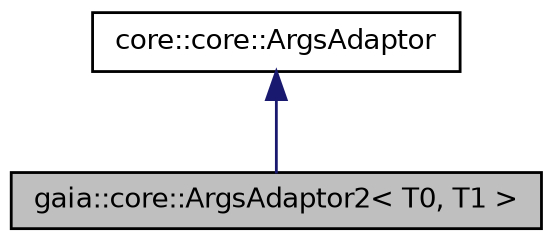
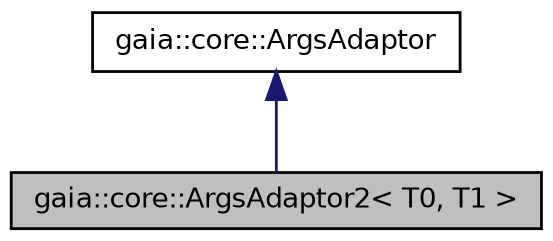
node "core::core::ArgsAdaptor": label "core::core::ArgsAdaptor" -> "gaia::core::ArgsAdaptor"
